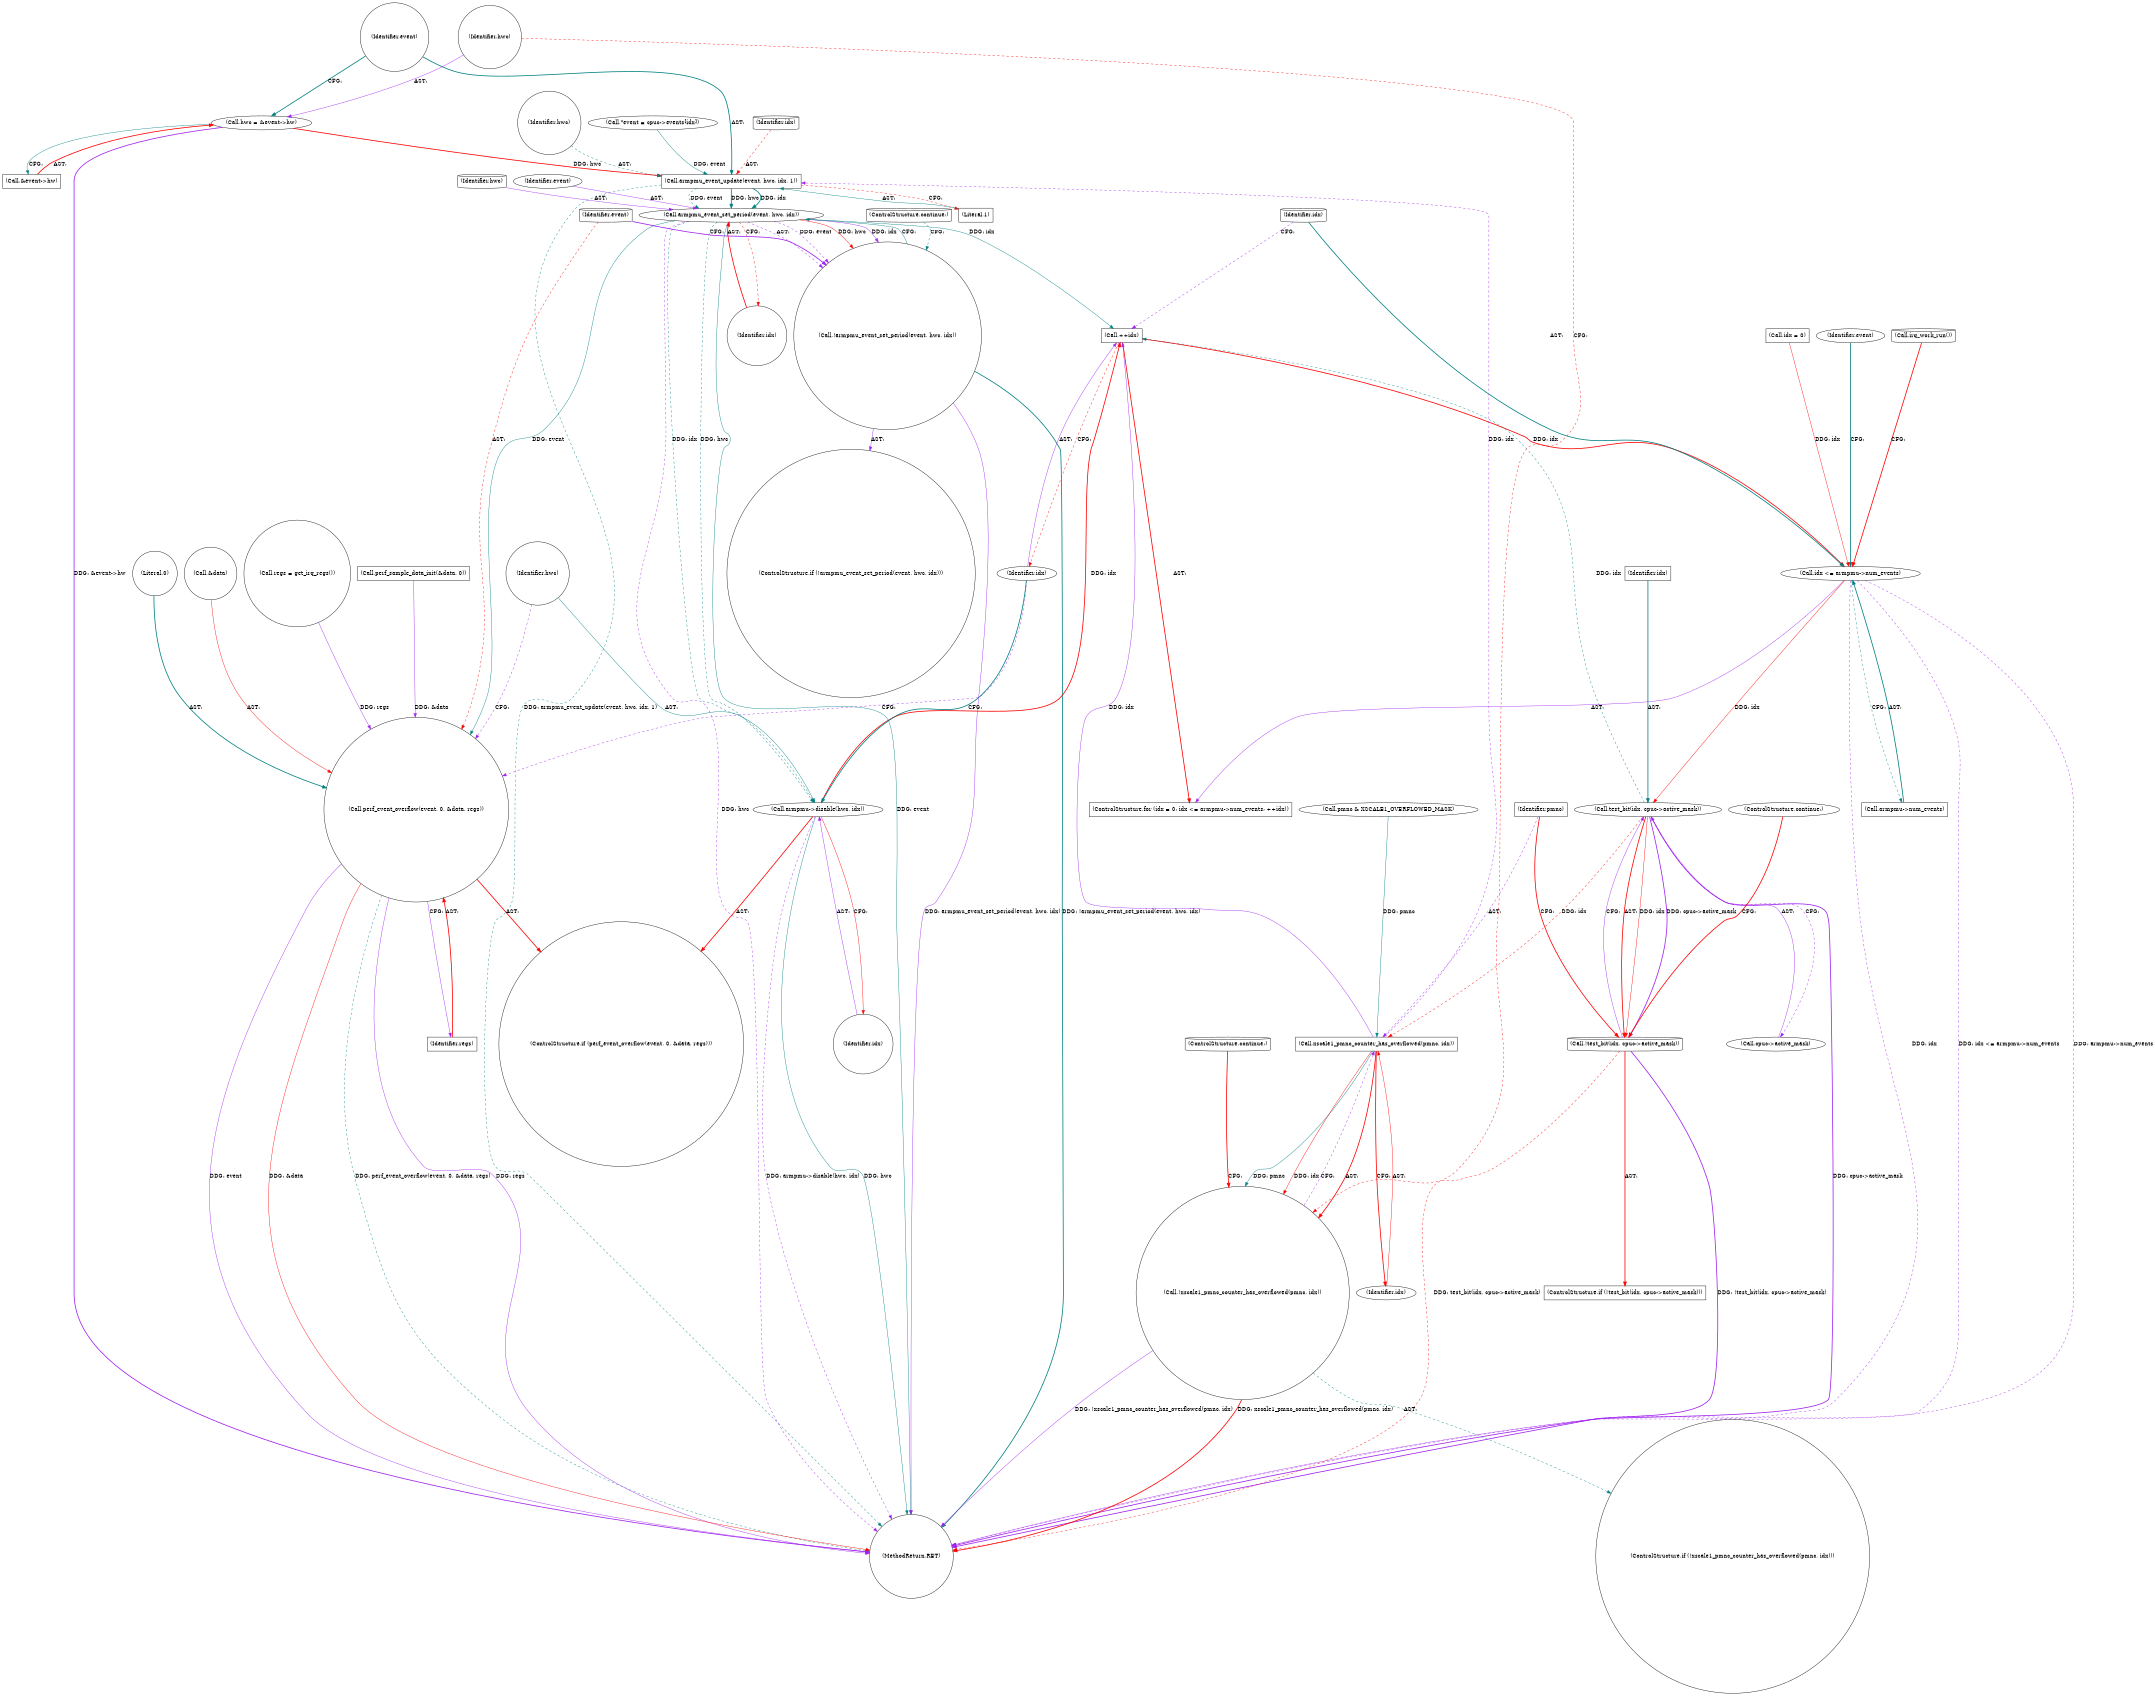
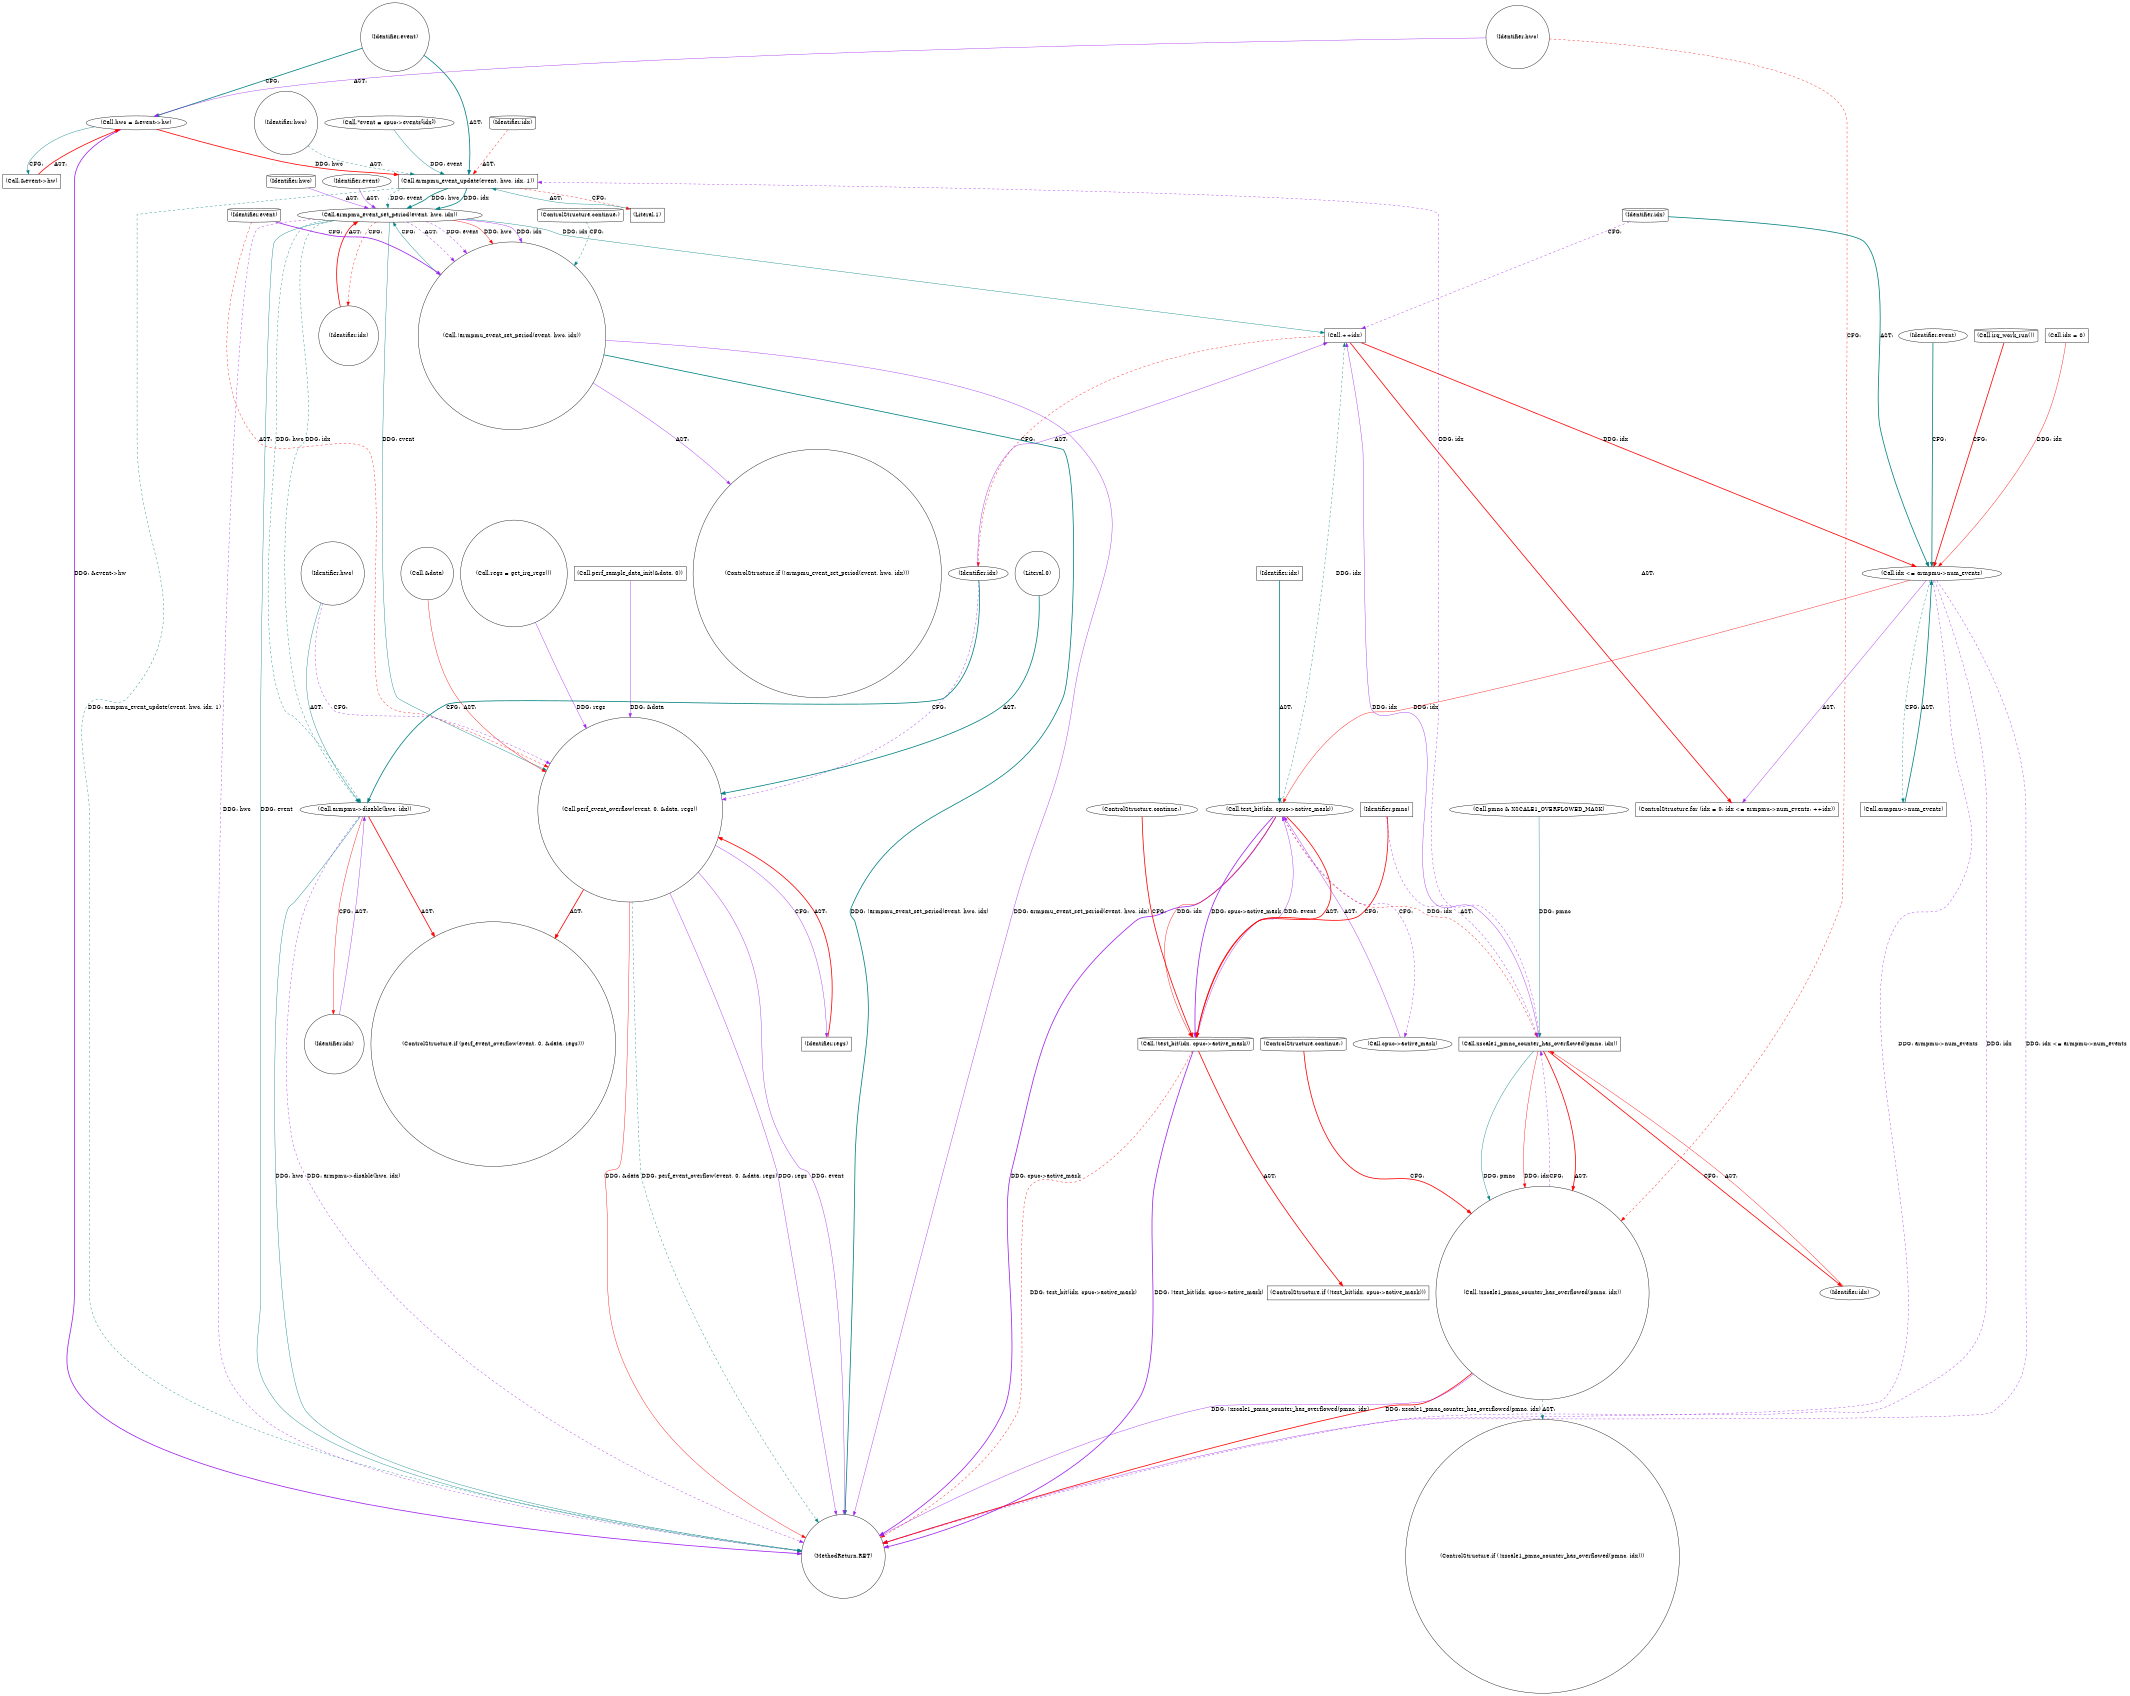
edge "(Call,armpmu->disable(hwc, idx))" -> "(Call,++idx)": removed, label "DDG: idx"
edge "(Call,!test_bit(idx, cpuc->active_mask))" -> "(Call,test_bit(idx, cpuc->active_mask))": label "CFG: " -> "DDG: event"
